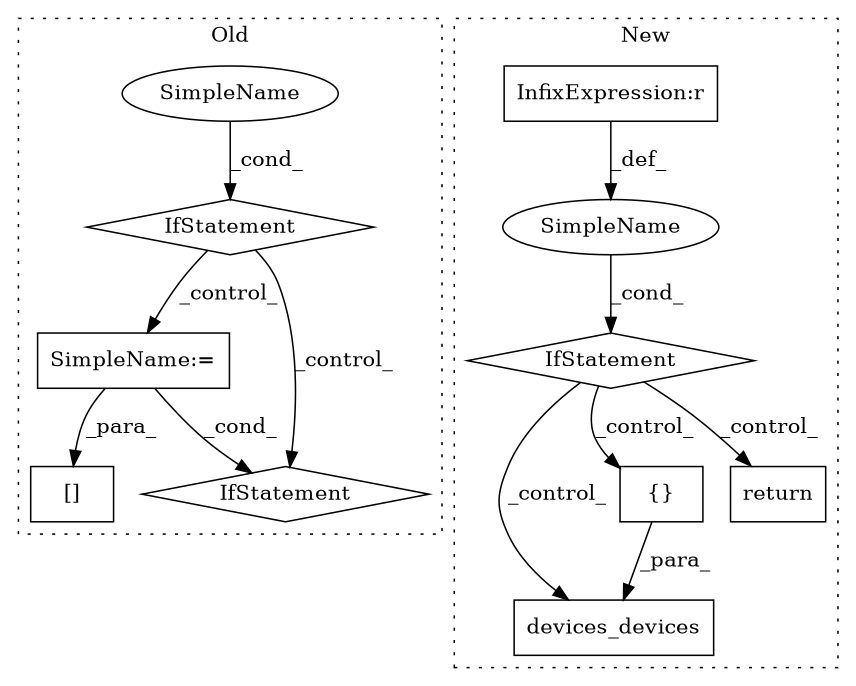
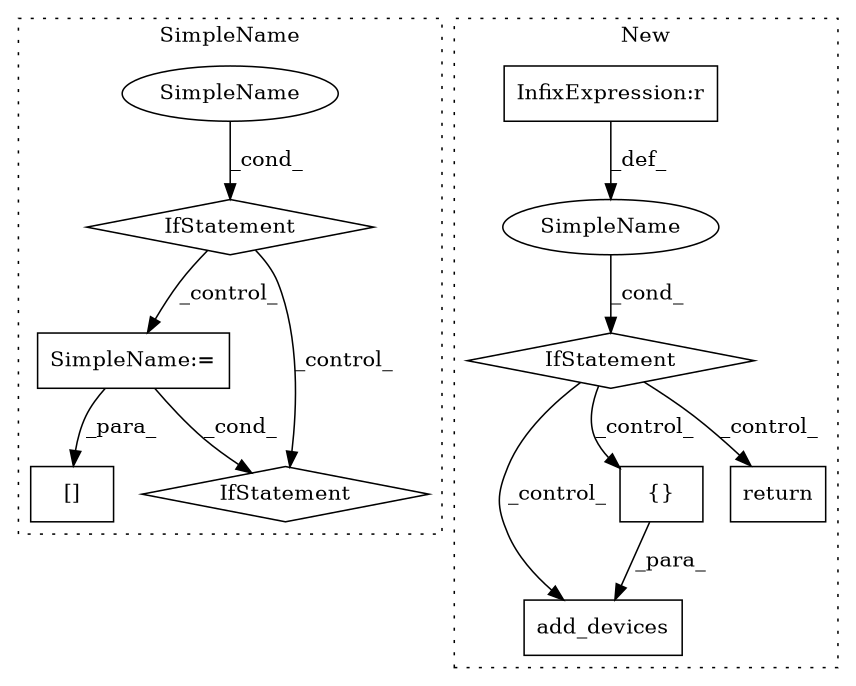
cluster "Old": label "Old" -> "SimpleName"
node "devices_devices": label "devices_devices" -> "add_devices"
